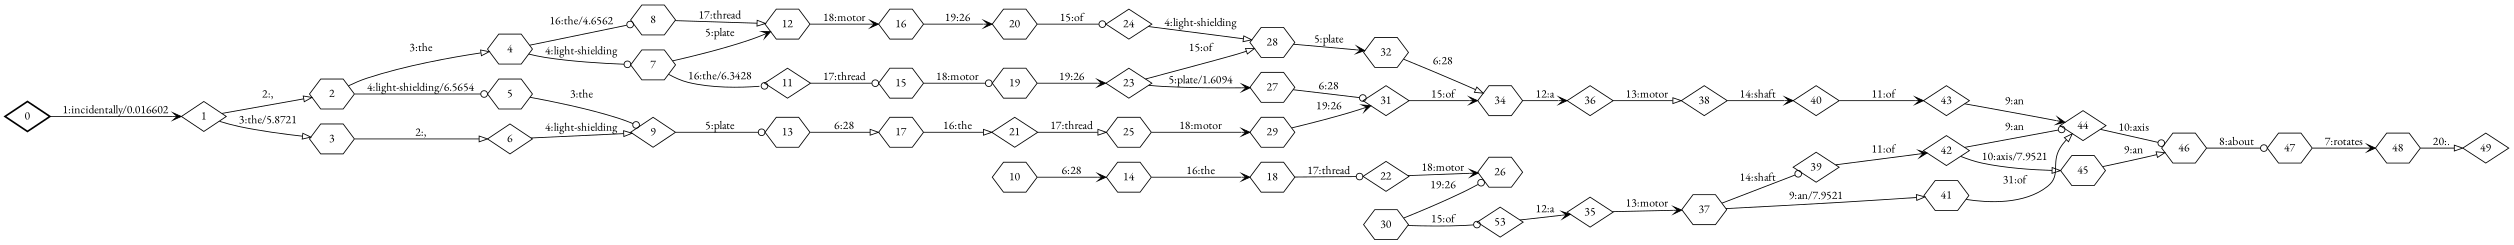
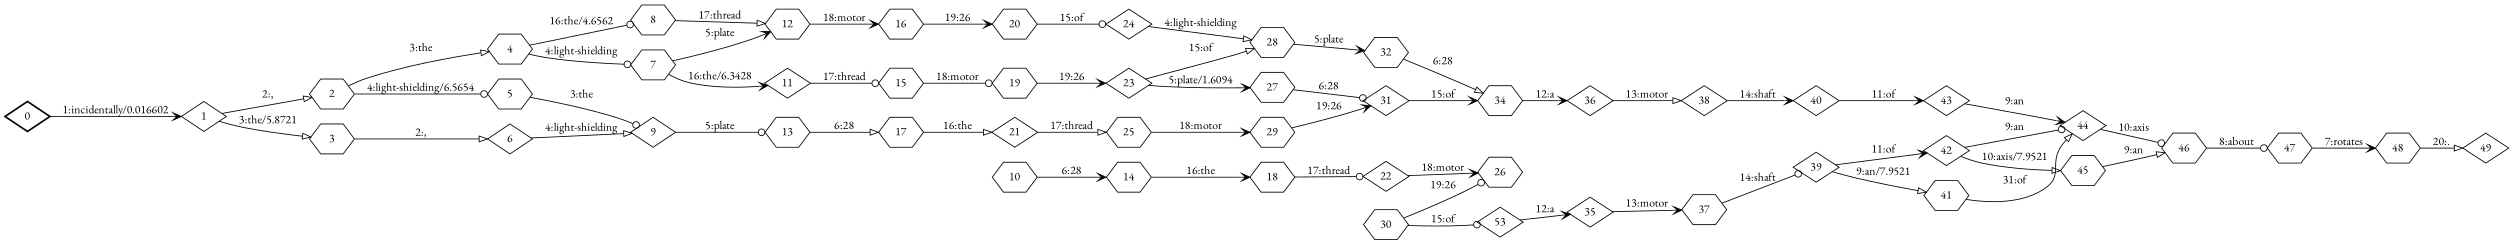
edge "7" -> "11": arrowhead odot -> vee
edge "37" -> "41": now "39" -> "41"
